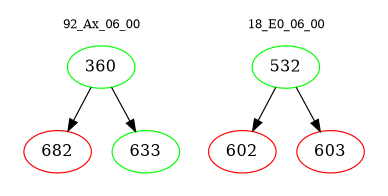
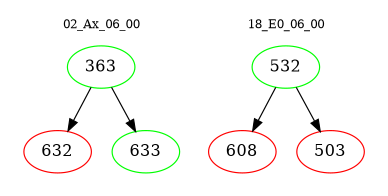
cluster "92_Ax_06_00": label "92_Ax_06_00" -> "02_Ax_06_00"
node "360": label "360" -> "363"
node "682": label "682" -> "632"
node "602": label "602" -> "608"
node "603": label "603" -> "503"
